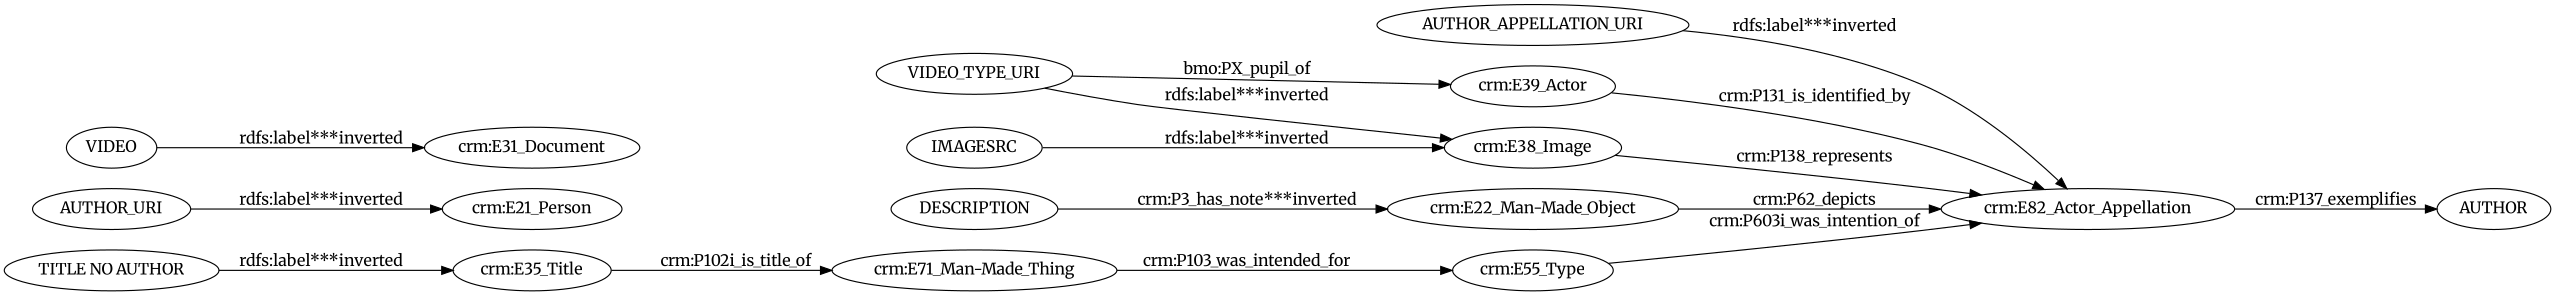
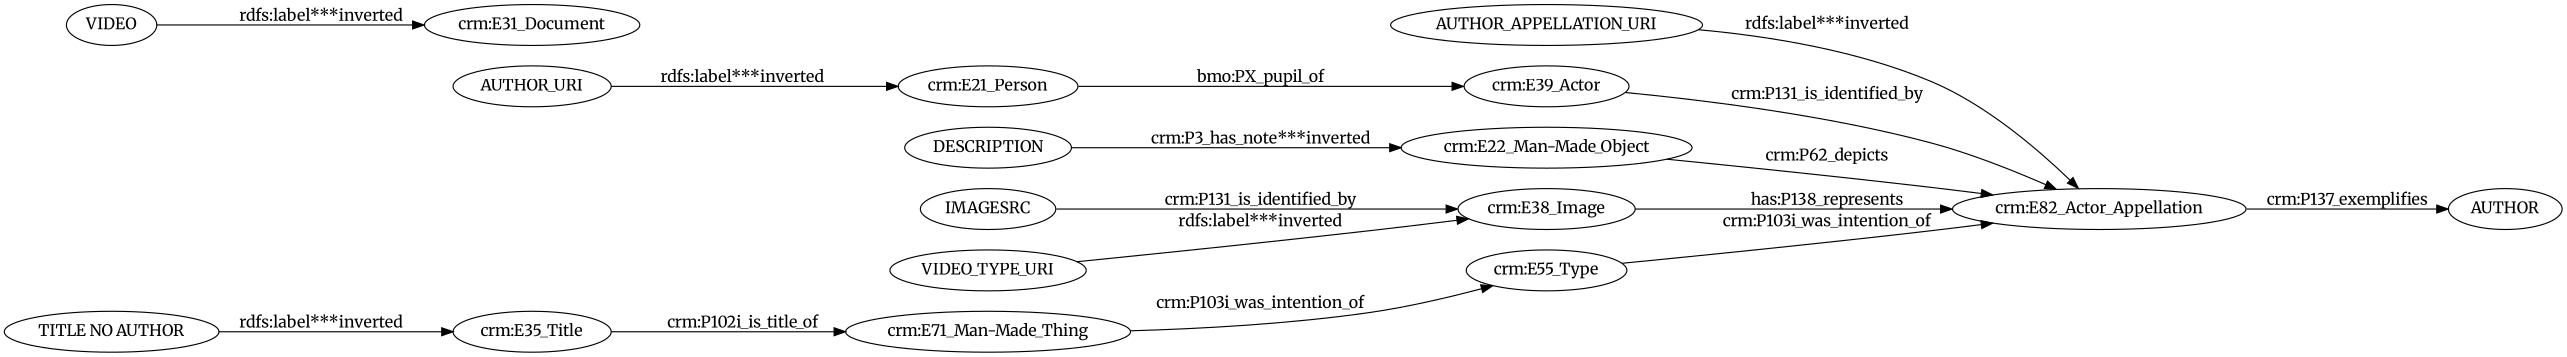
edge "VIDEO_TYPE_URI" -> "crm:E39_Actor": now "crm:E21_Person" -> "crm:E39_Actor"
edge "IMAGESRC" -> "crm:E38_Image": label "rdfs:label***inverted" -> "crm:P131_is_identified_by"
edge "crm:E38_Image" -> "crm:E82_Actor_Appellation": label "crm:P138_represents" -> "has:P138_represents"
edge "crm:E55_Type" -> "crm:E82_Actor_Appellation": label "crm:P603i_was_intention_of" -> "crm:P103i_was_intention_of"
edge "crm:E71_Man-Made_Thing" -> "crm:E55_Type": label "crm:P103_was_intended_for" -> "crm:P103i_was_intention_of"
